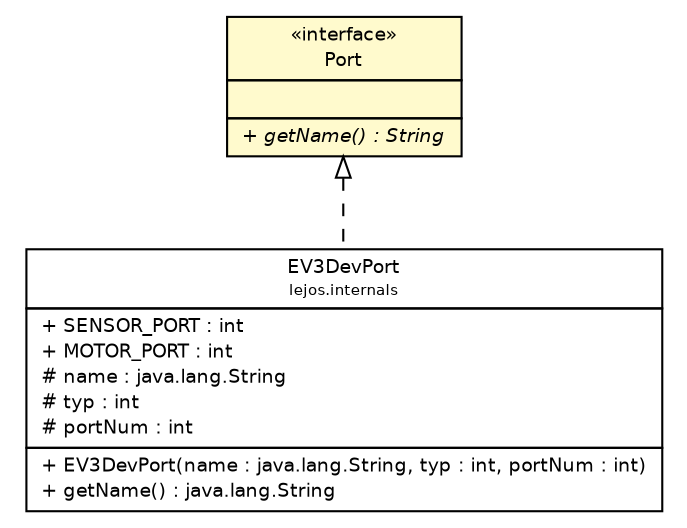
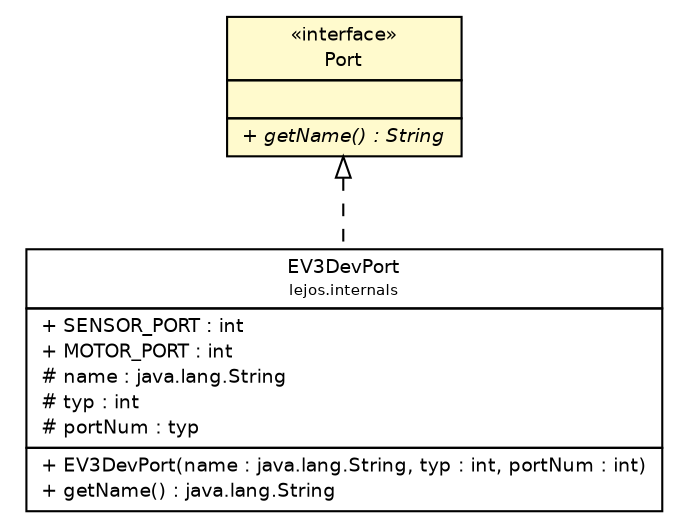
node "EV3DevPort": text "# portNum : int" -> "# portNum : typ"
